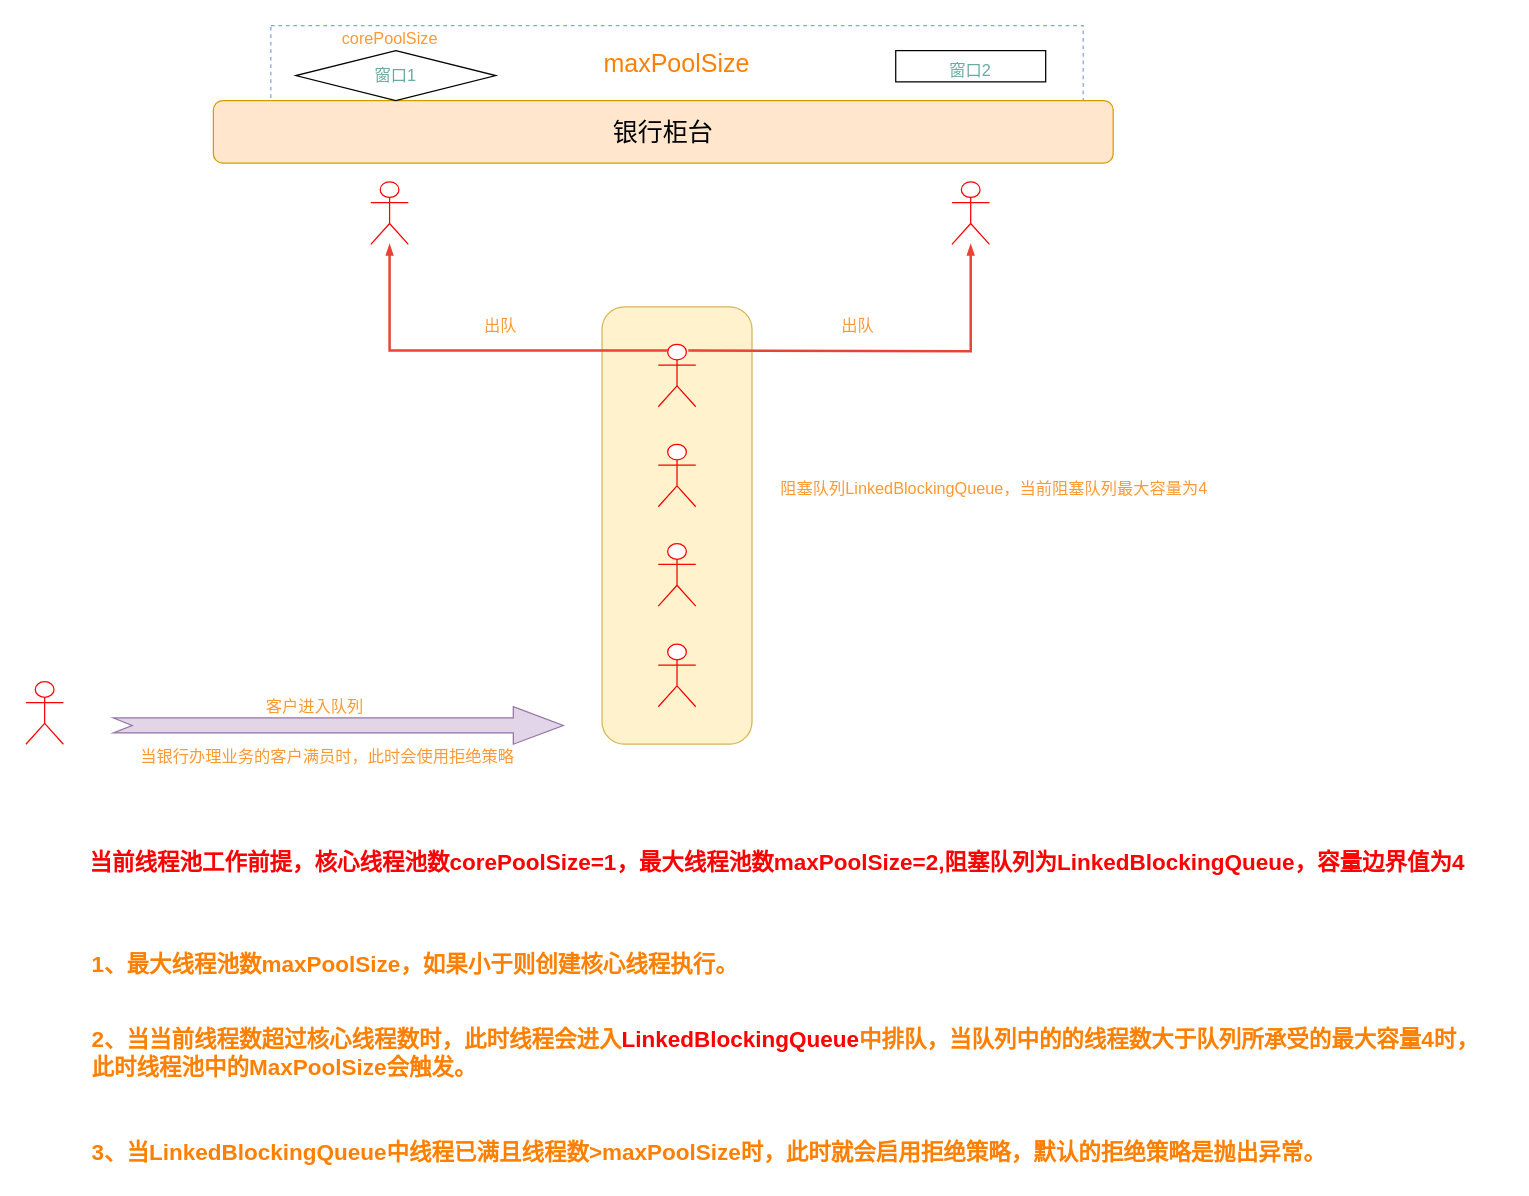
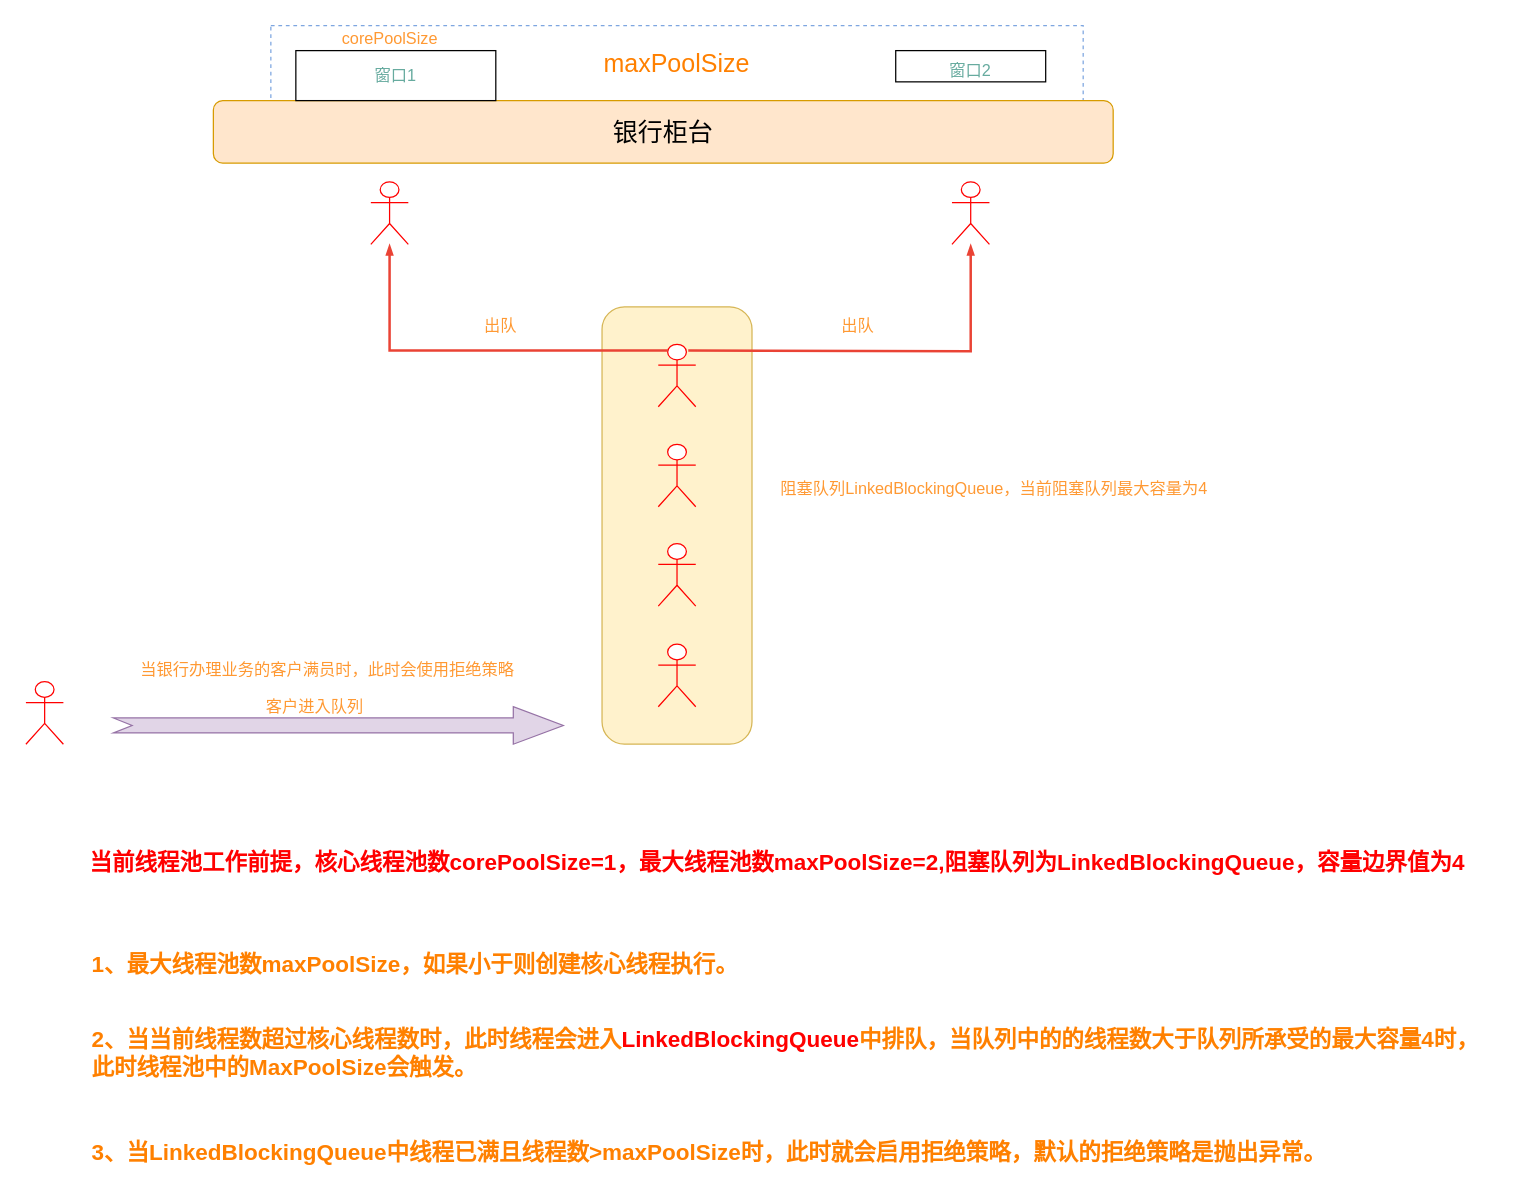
node "窗口1": shape diamond -> rectangle
node "当银行办理业务的客户满员时，此时会使用拒绝策略": moved (327, 757) -> (327, 669)
